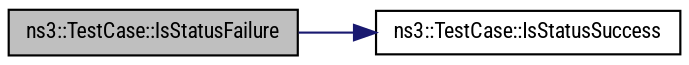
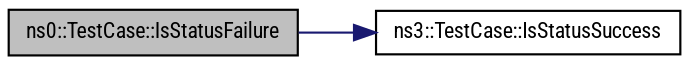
node "ns3::TestCase::IsStatusFailure": label "ns3::TestCase::IsStatusFailure" -> "ns0::TestCase::IsStatusFailure"
